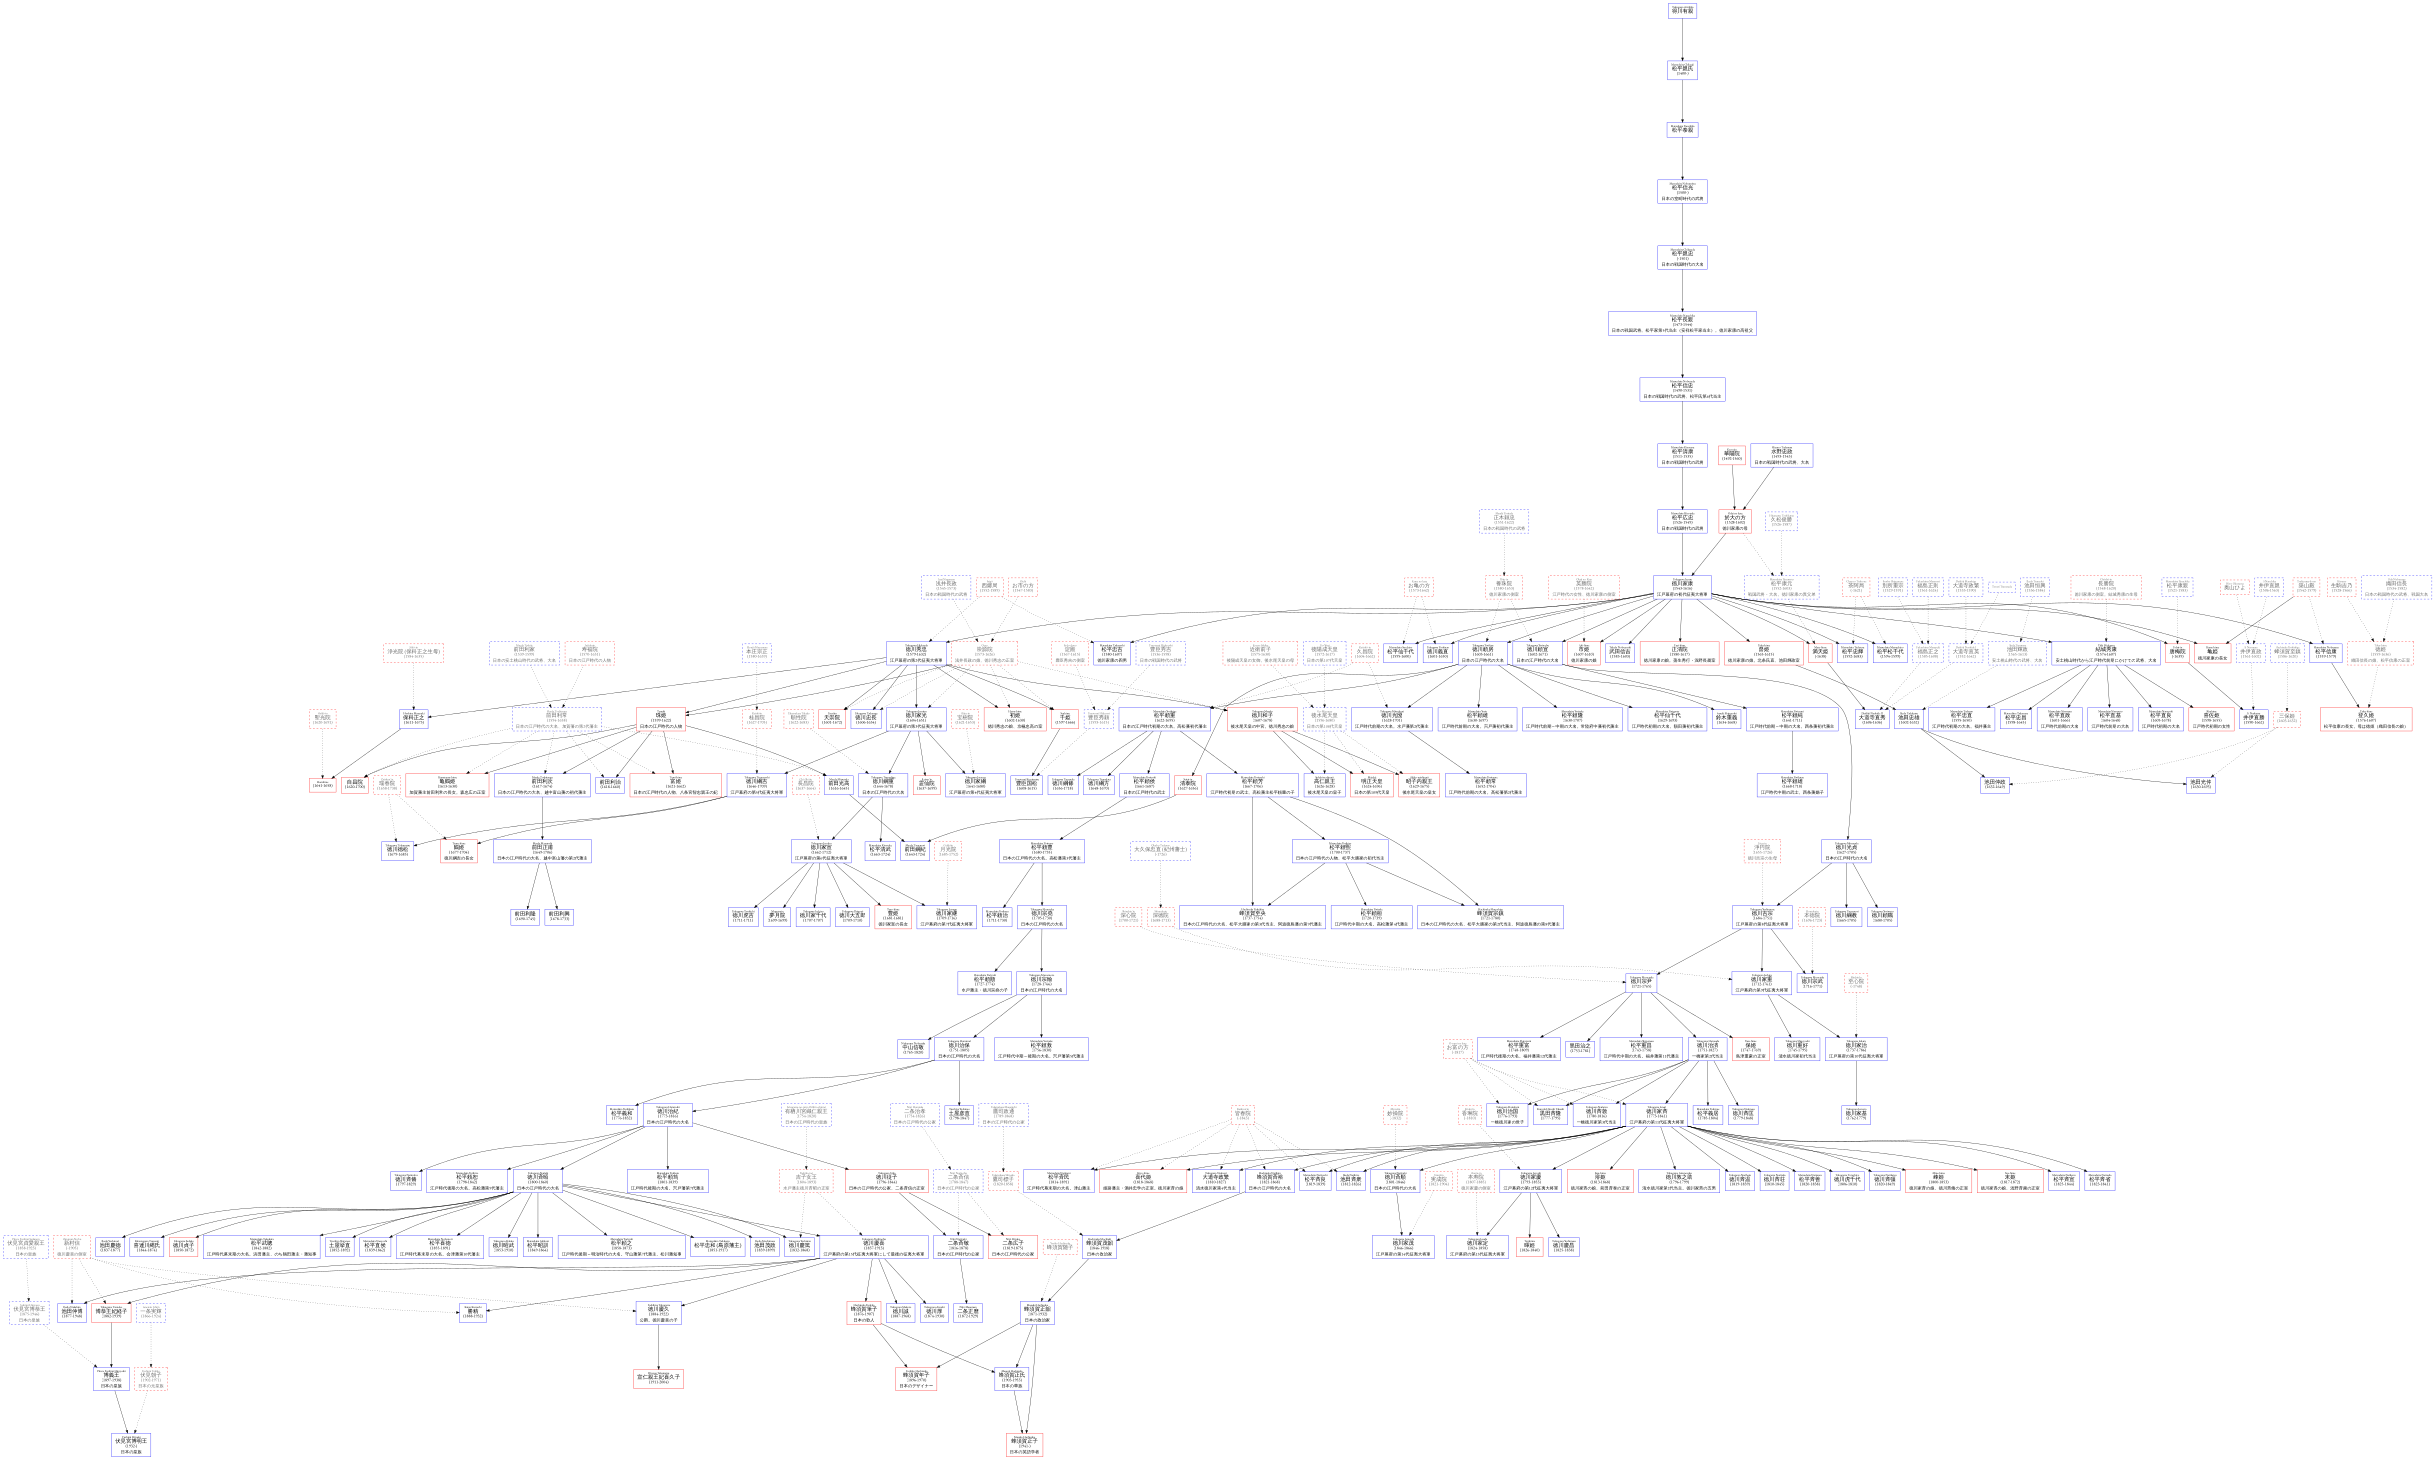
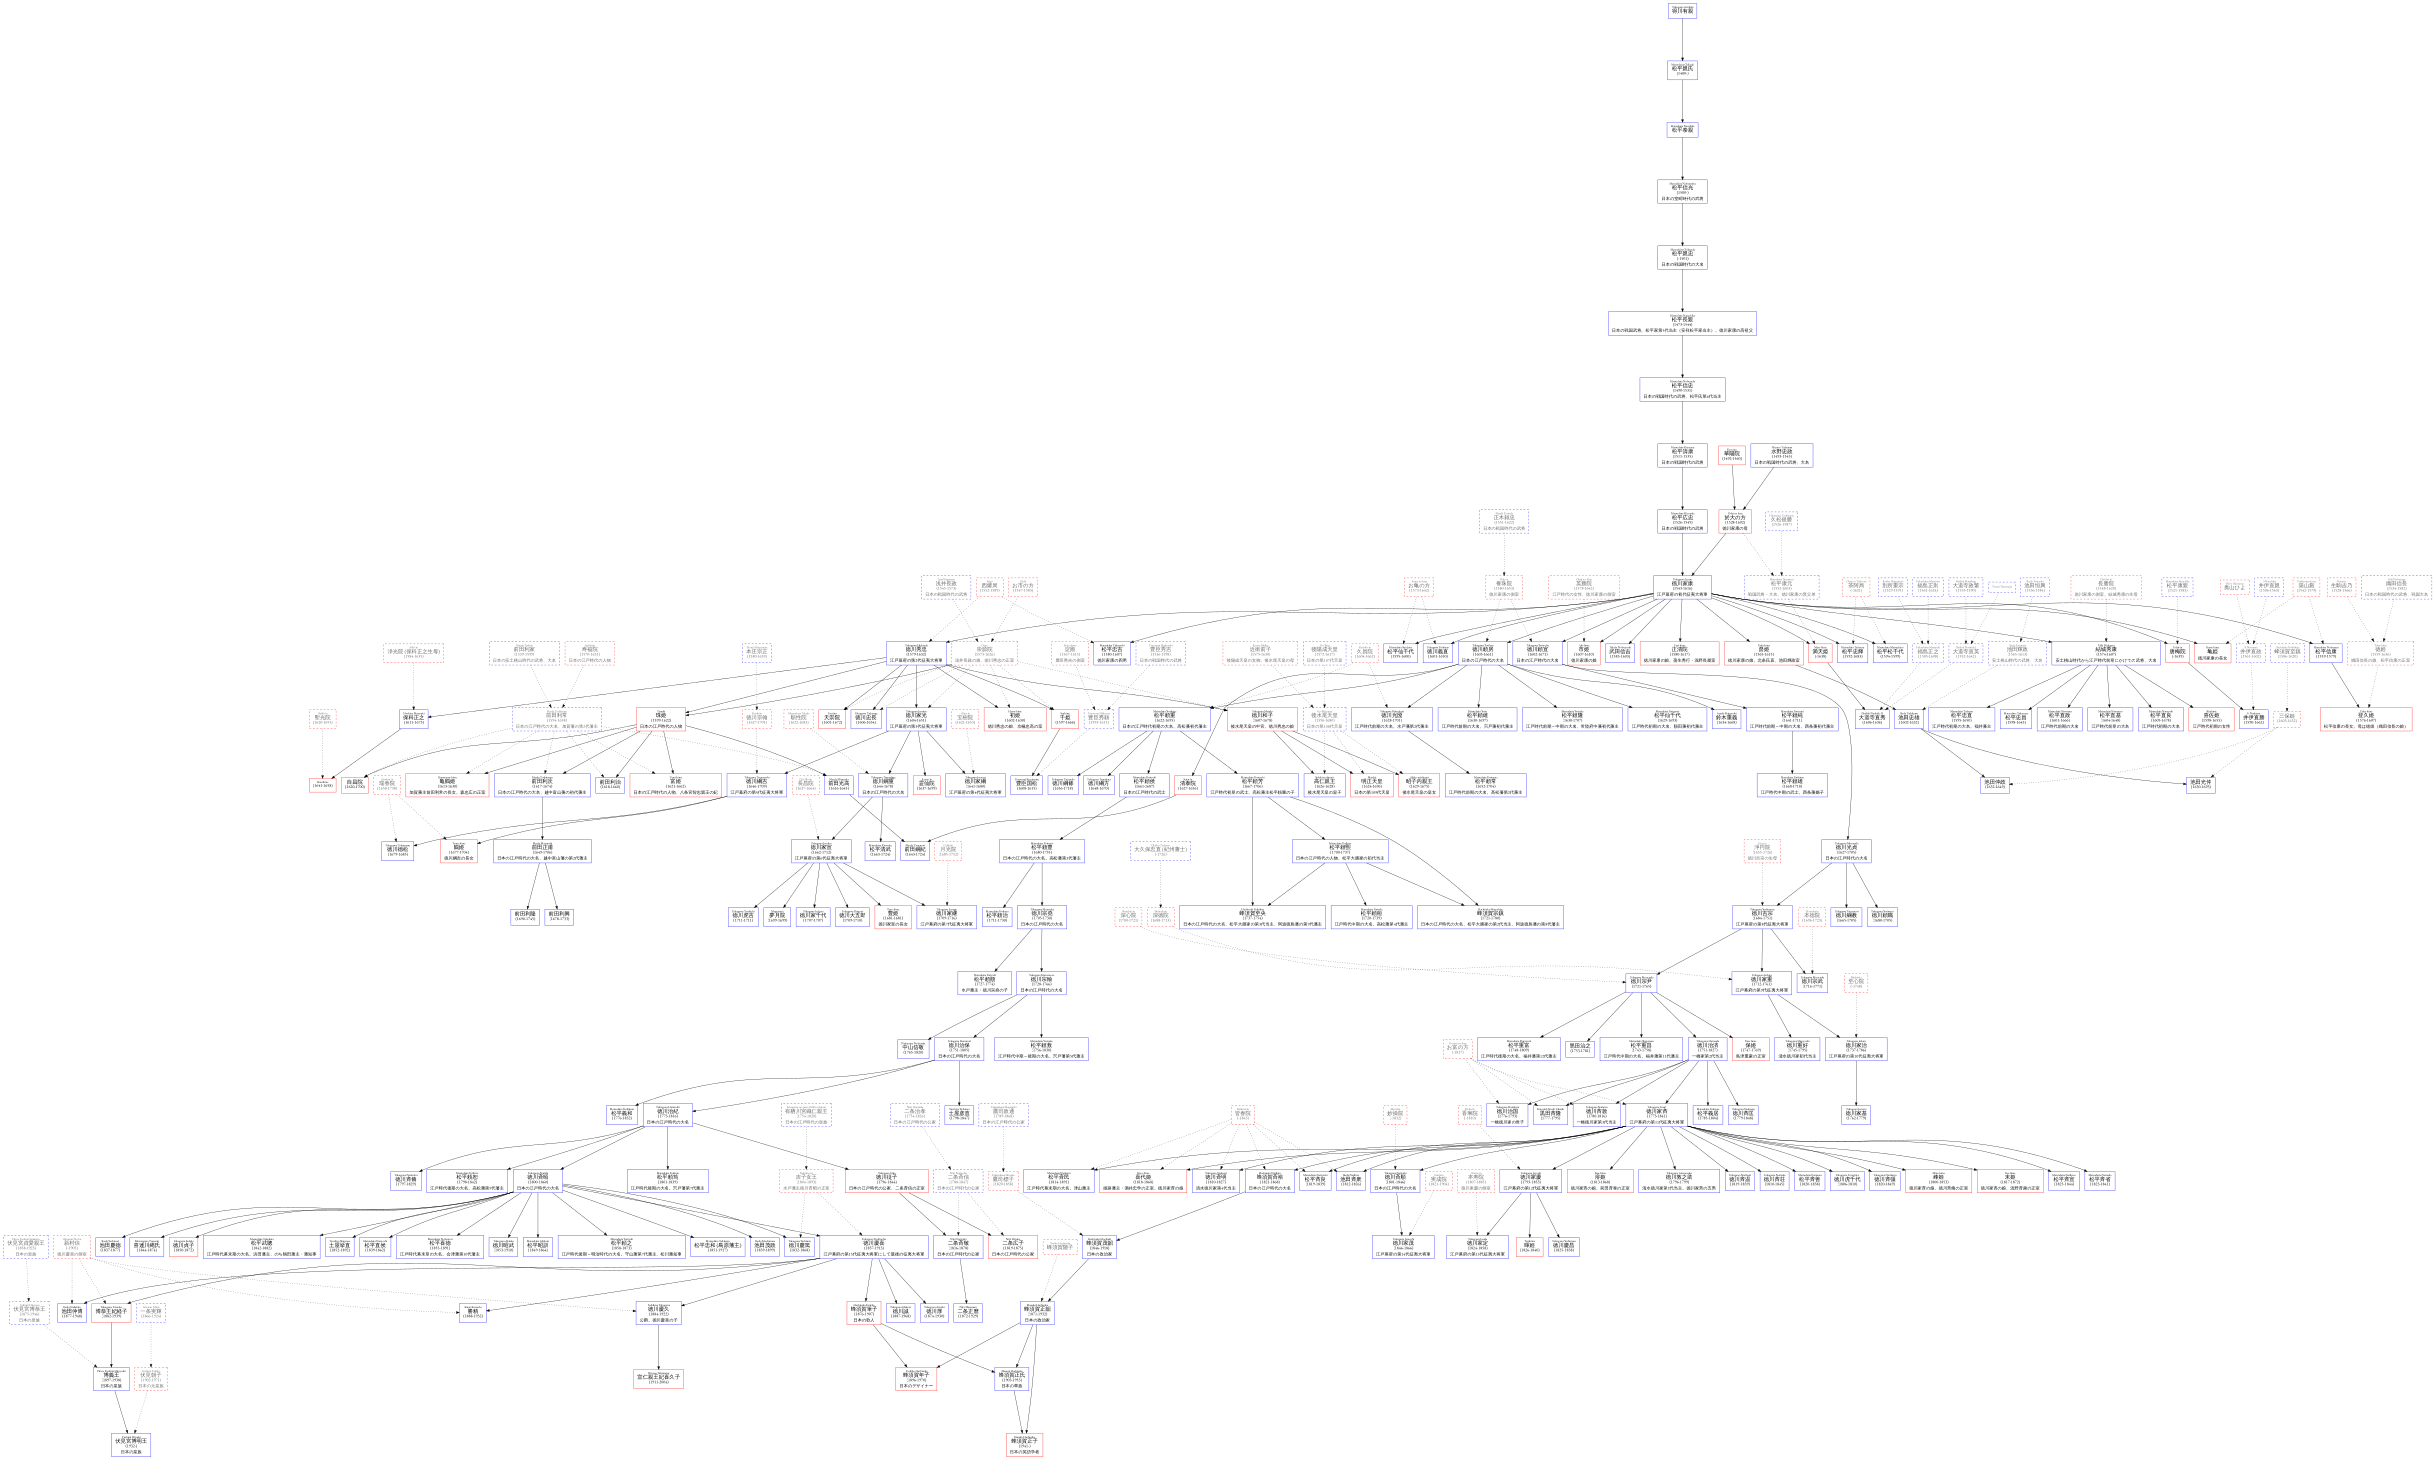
edge "Tsukiyama-dono" -> "Kame-hime": style solid -> dotted
node "Keishōin": text "桂昌院" -> "徳川宗翰"
node "Tokugawa Narinori": text "大道寺政繁" -> "徳川斉明"
